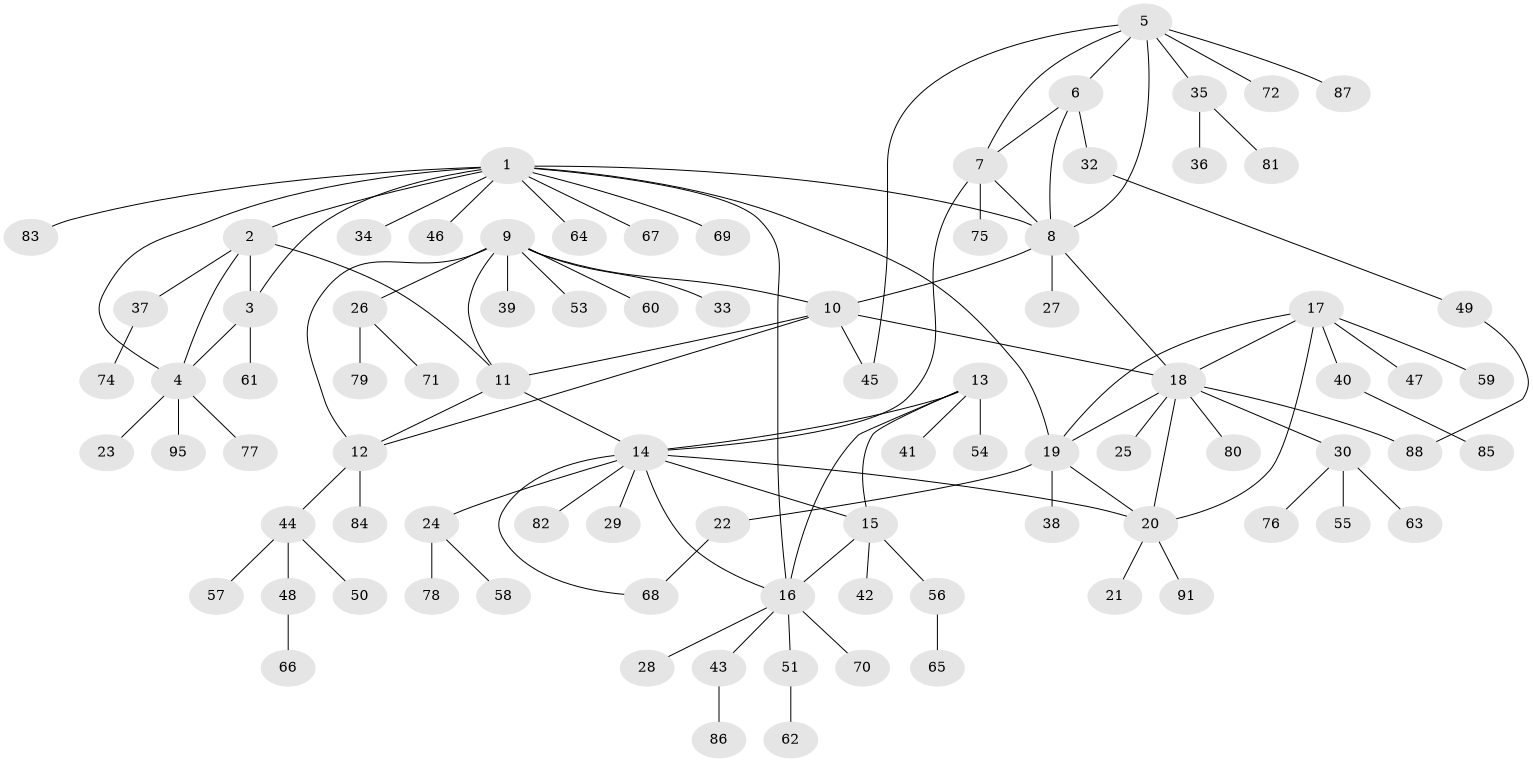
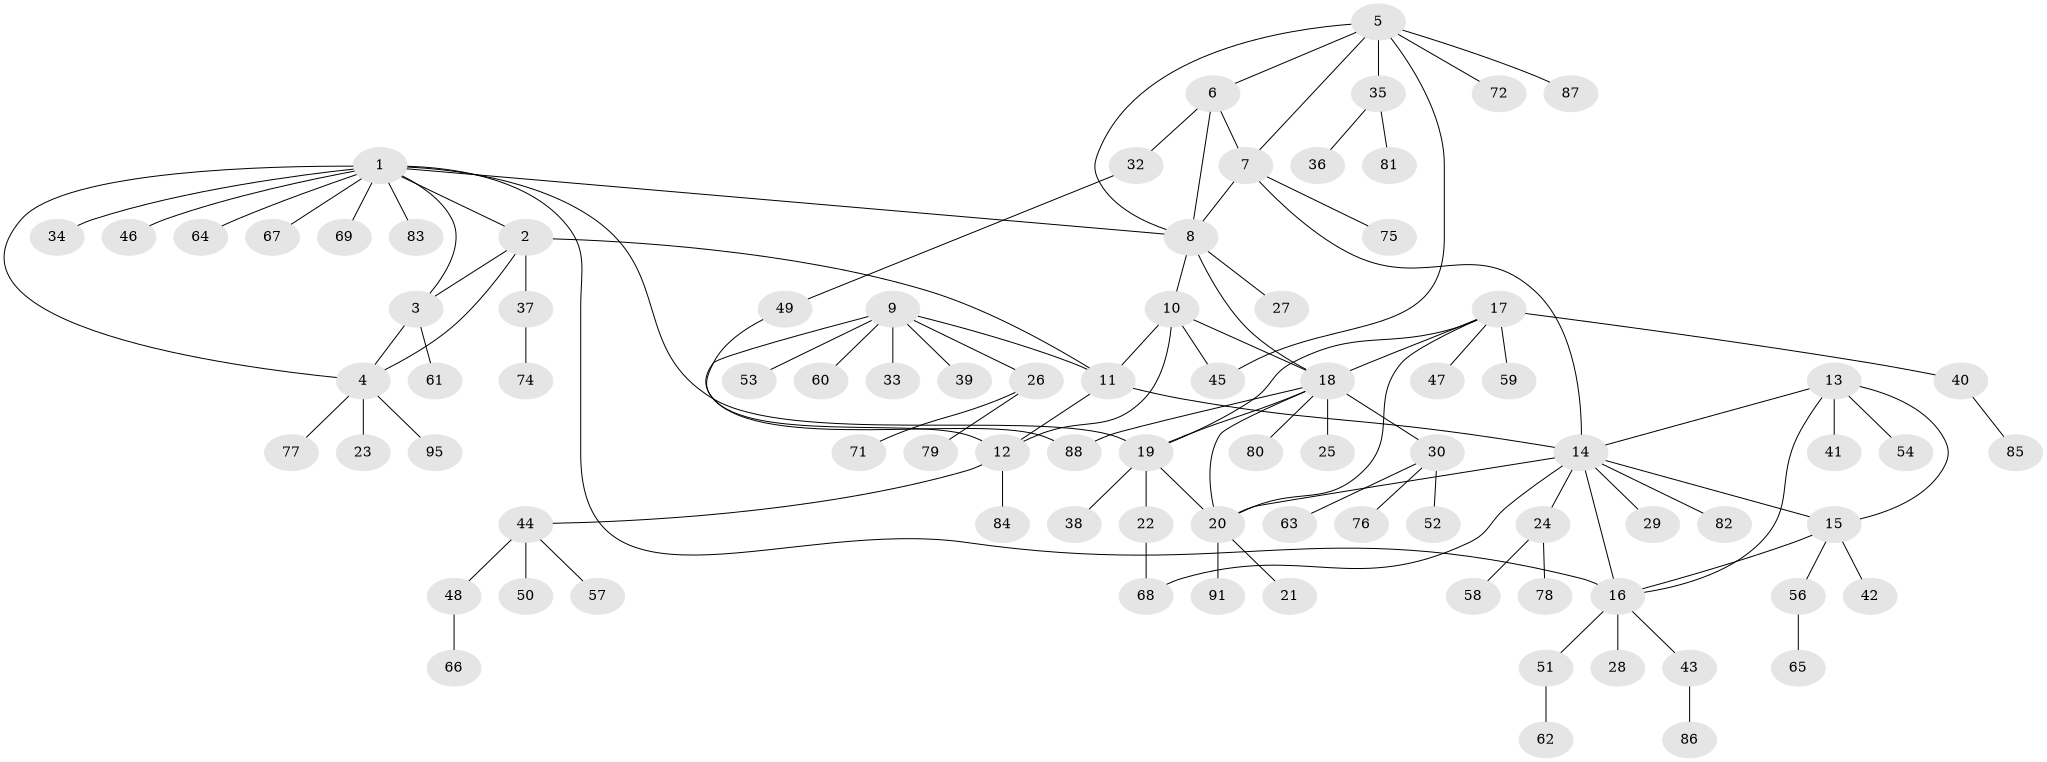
edge "9" -- "10": removed
node "55": label "55" -> "52"
node "70": removed
